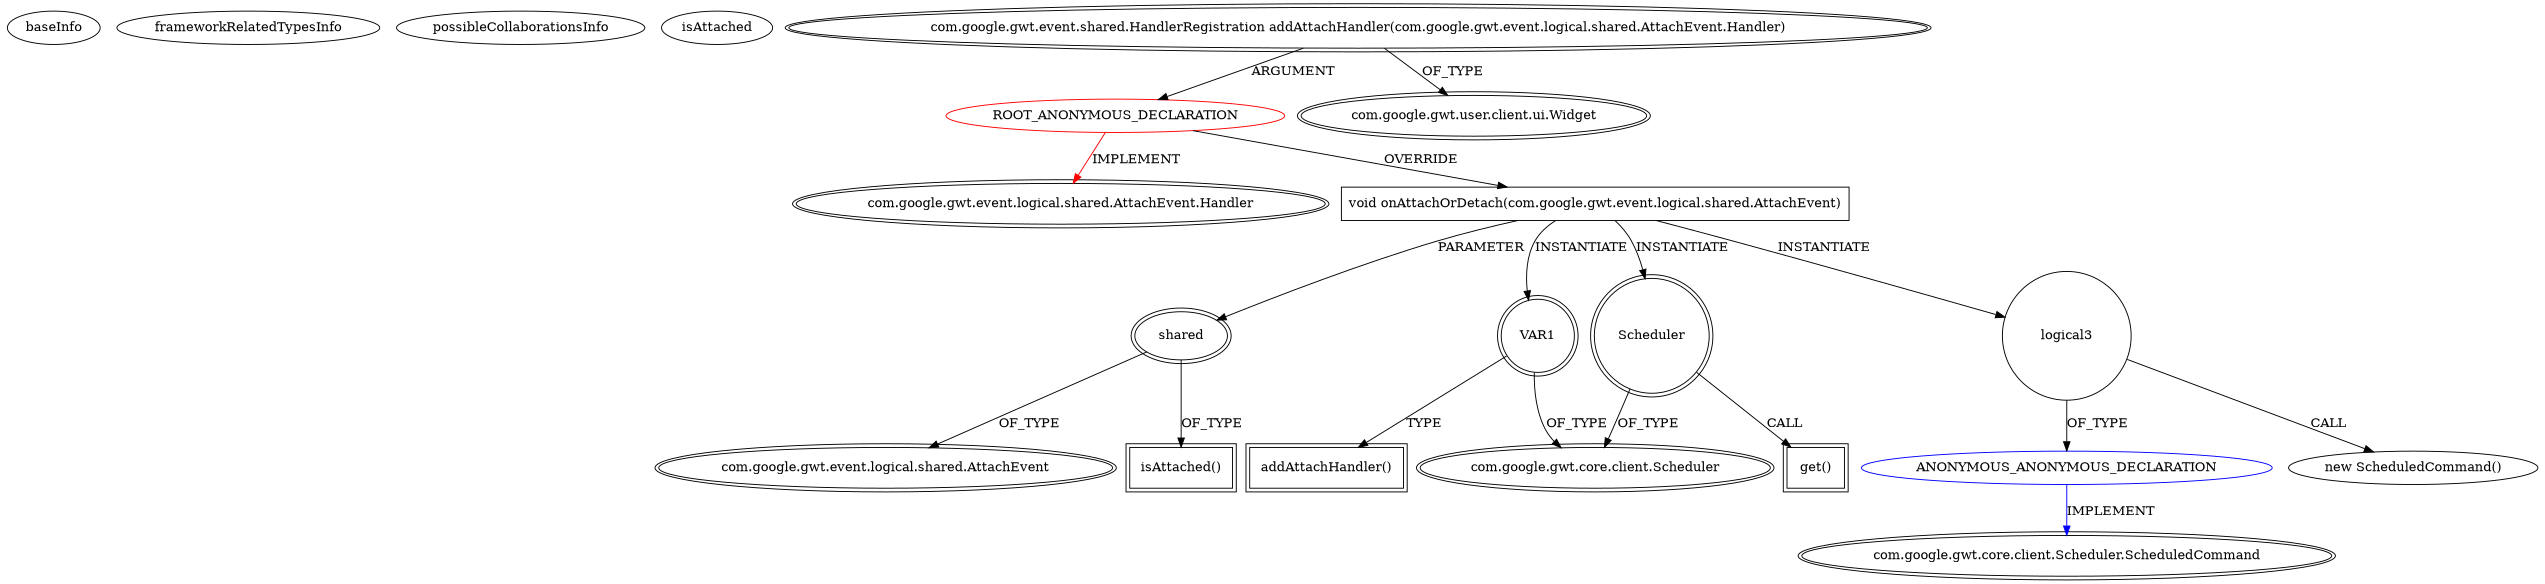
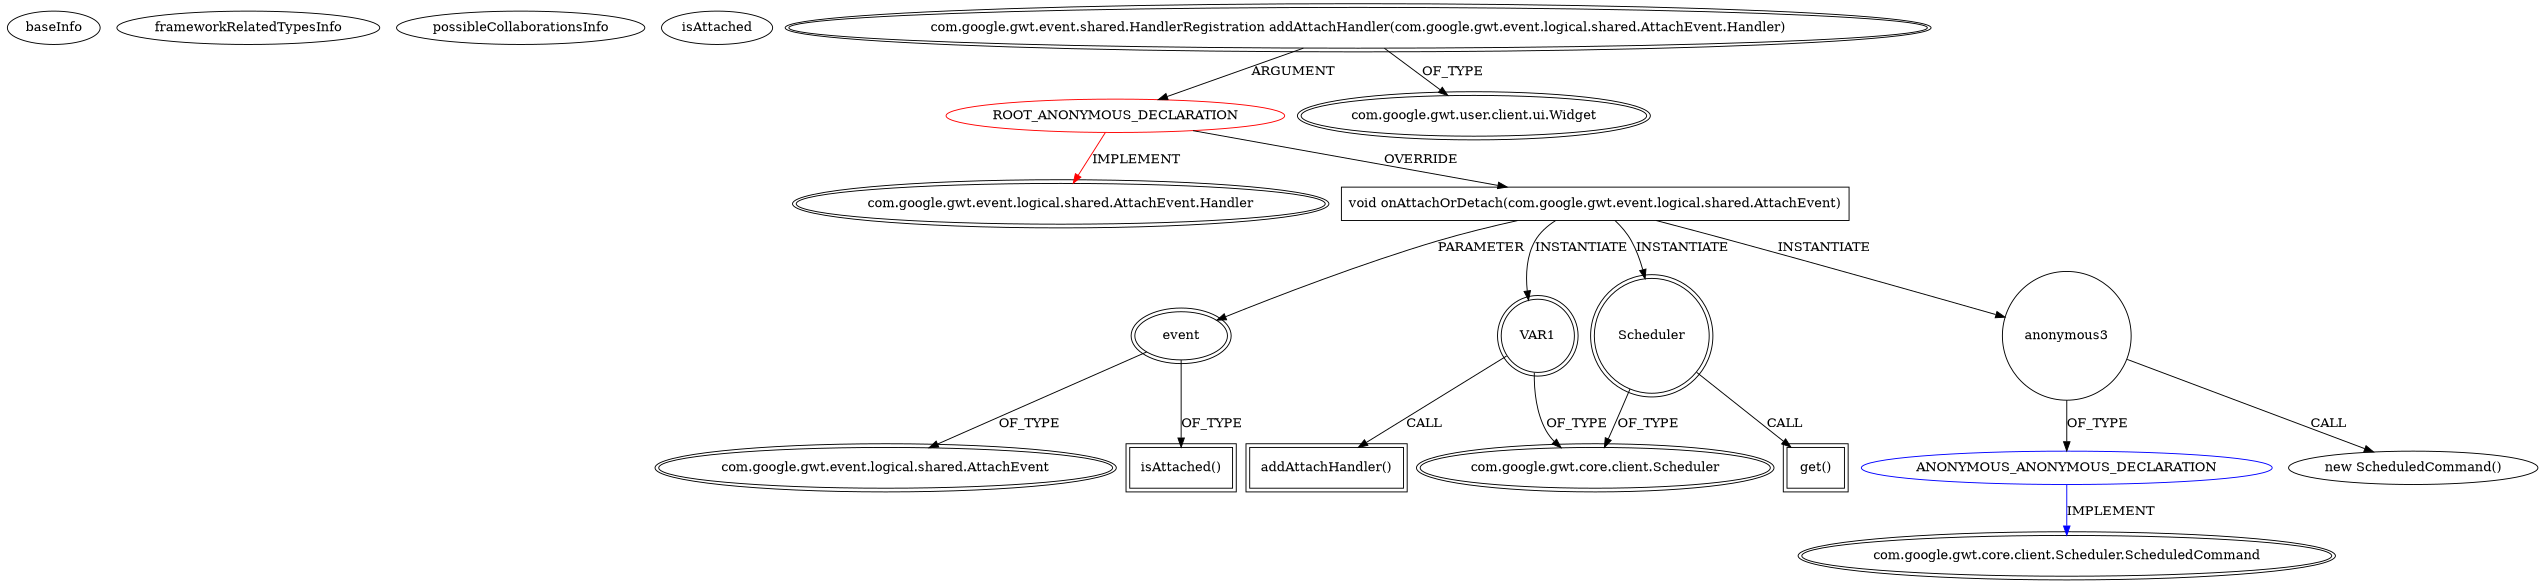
node "shared": label "shared" -> "event"
node "logical3": label "logical3" -> "anonymous3"
edge "VAR1" -> "addAttachHandler()": label "TYPE" -> "CALL"
